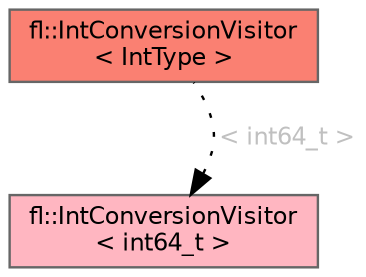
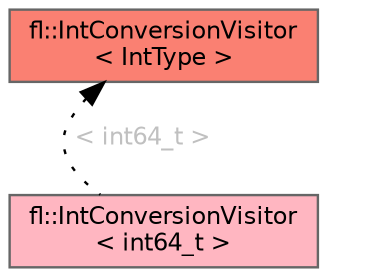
edge "fl::IntConversionVisitor < IntType >" -> "fl::IntConversionVisitor < int64_t >": reversed
